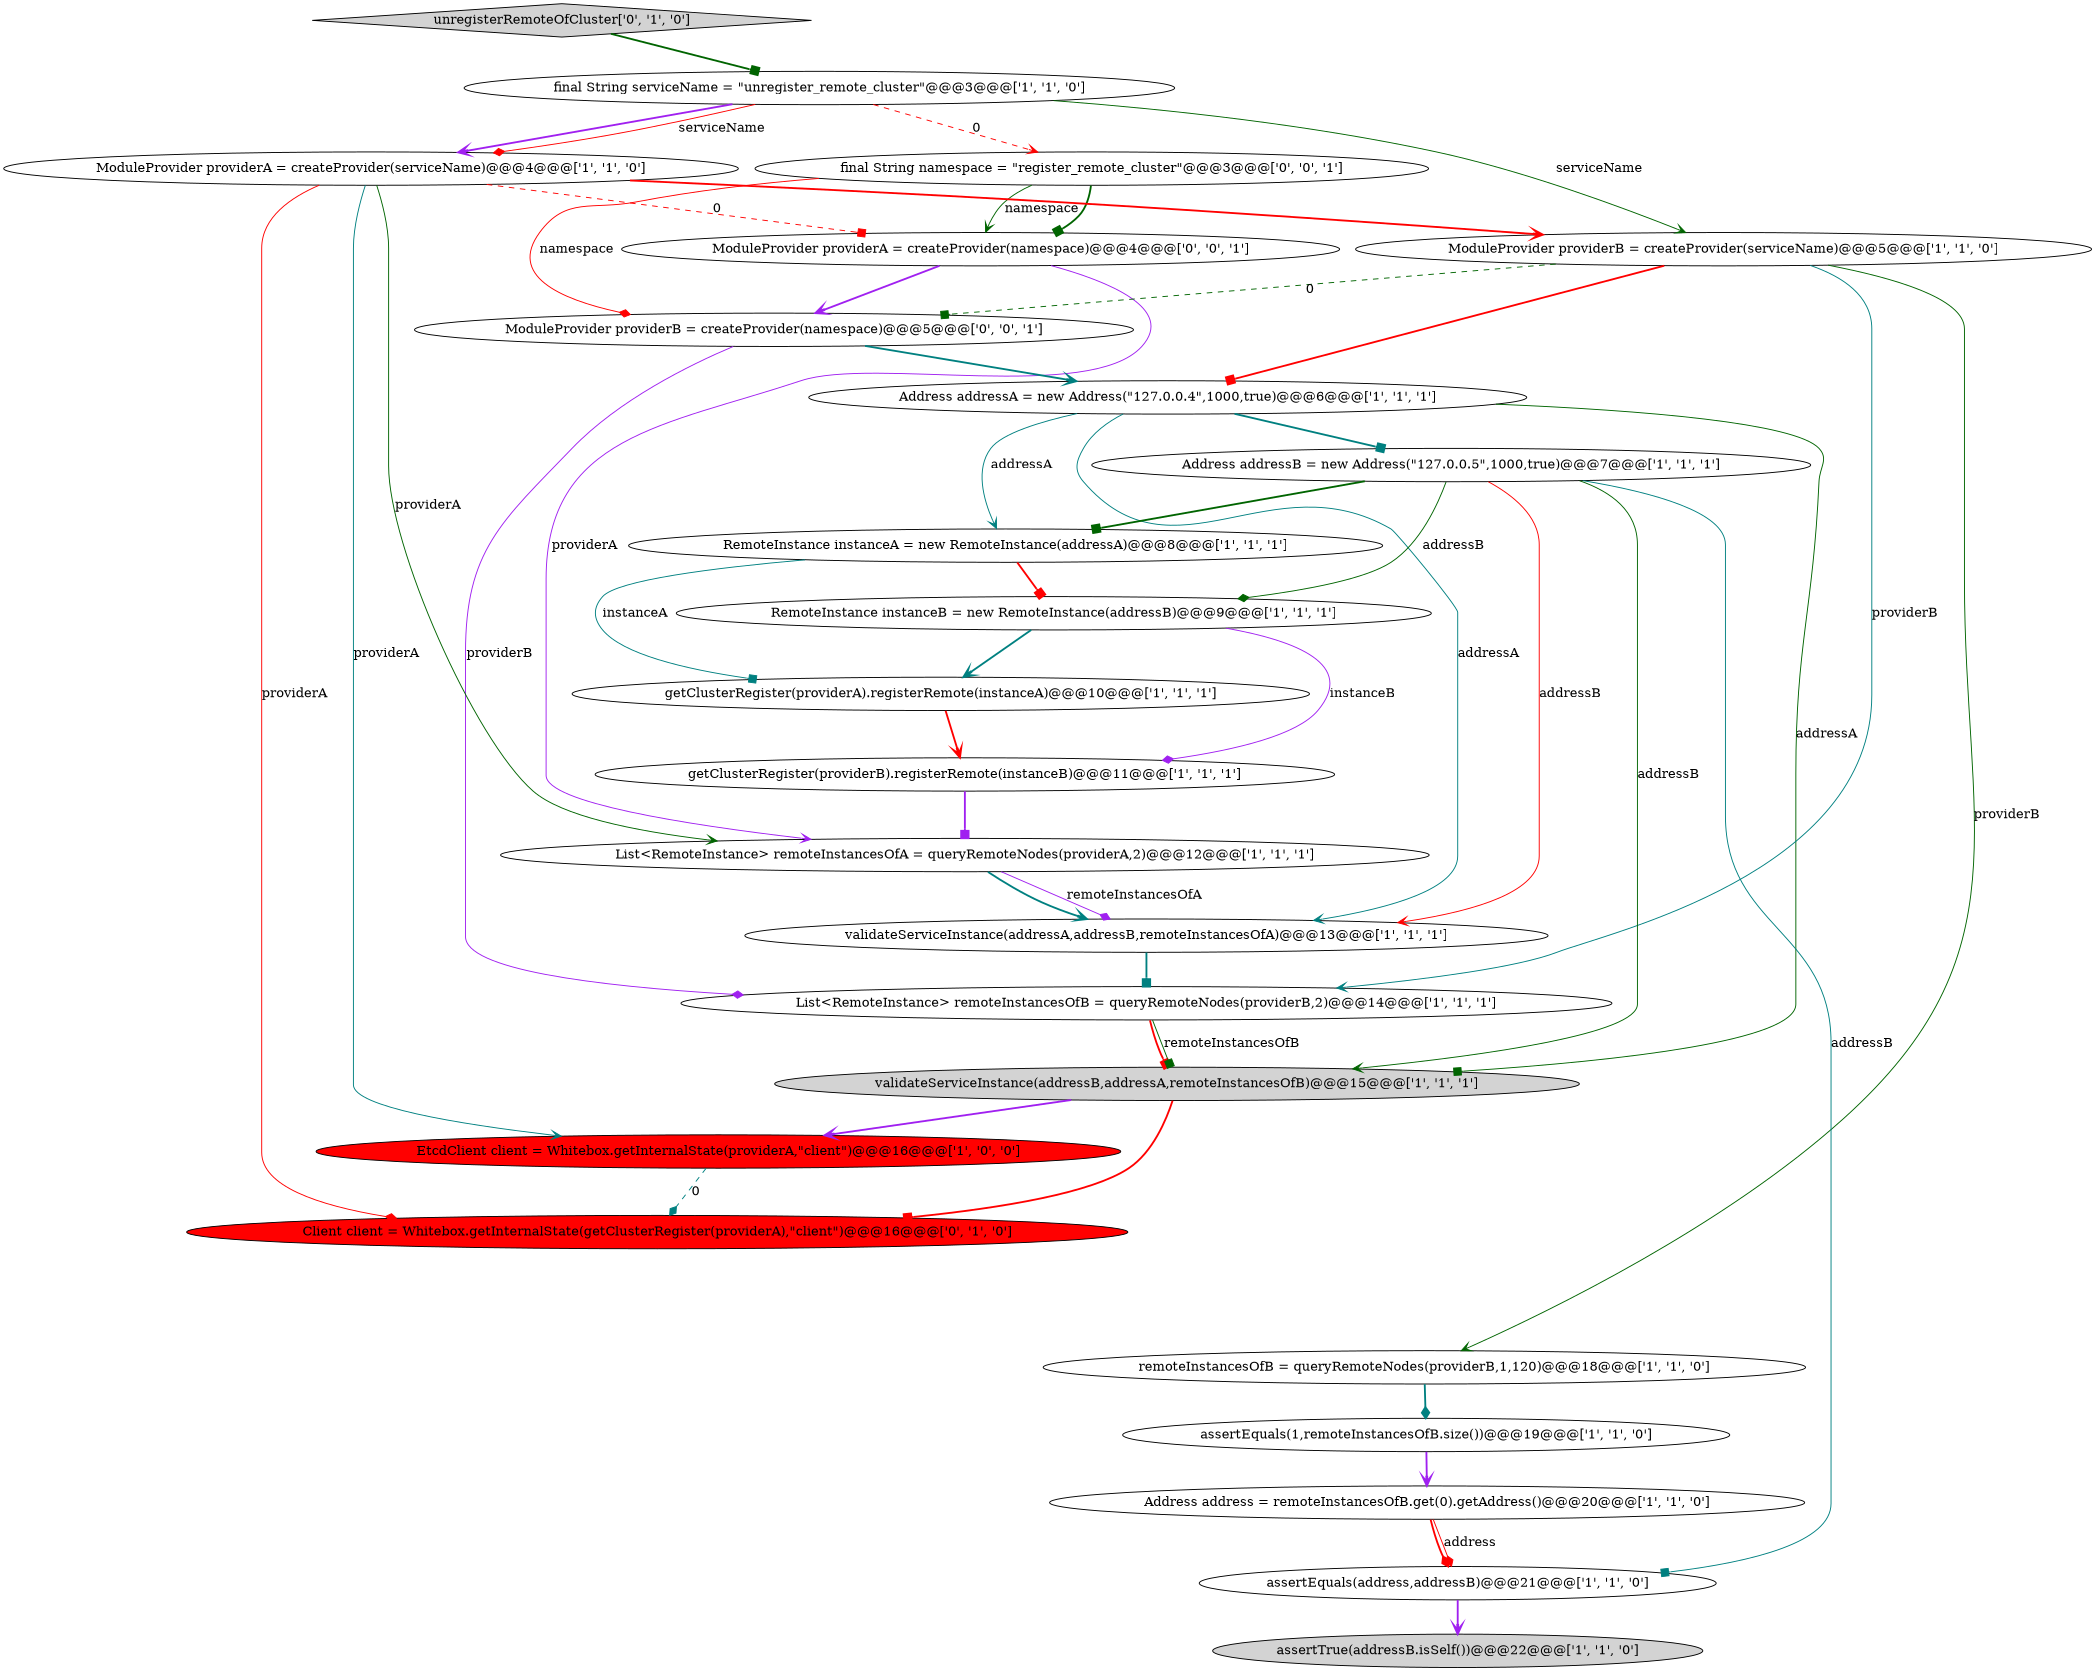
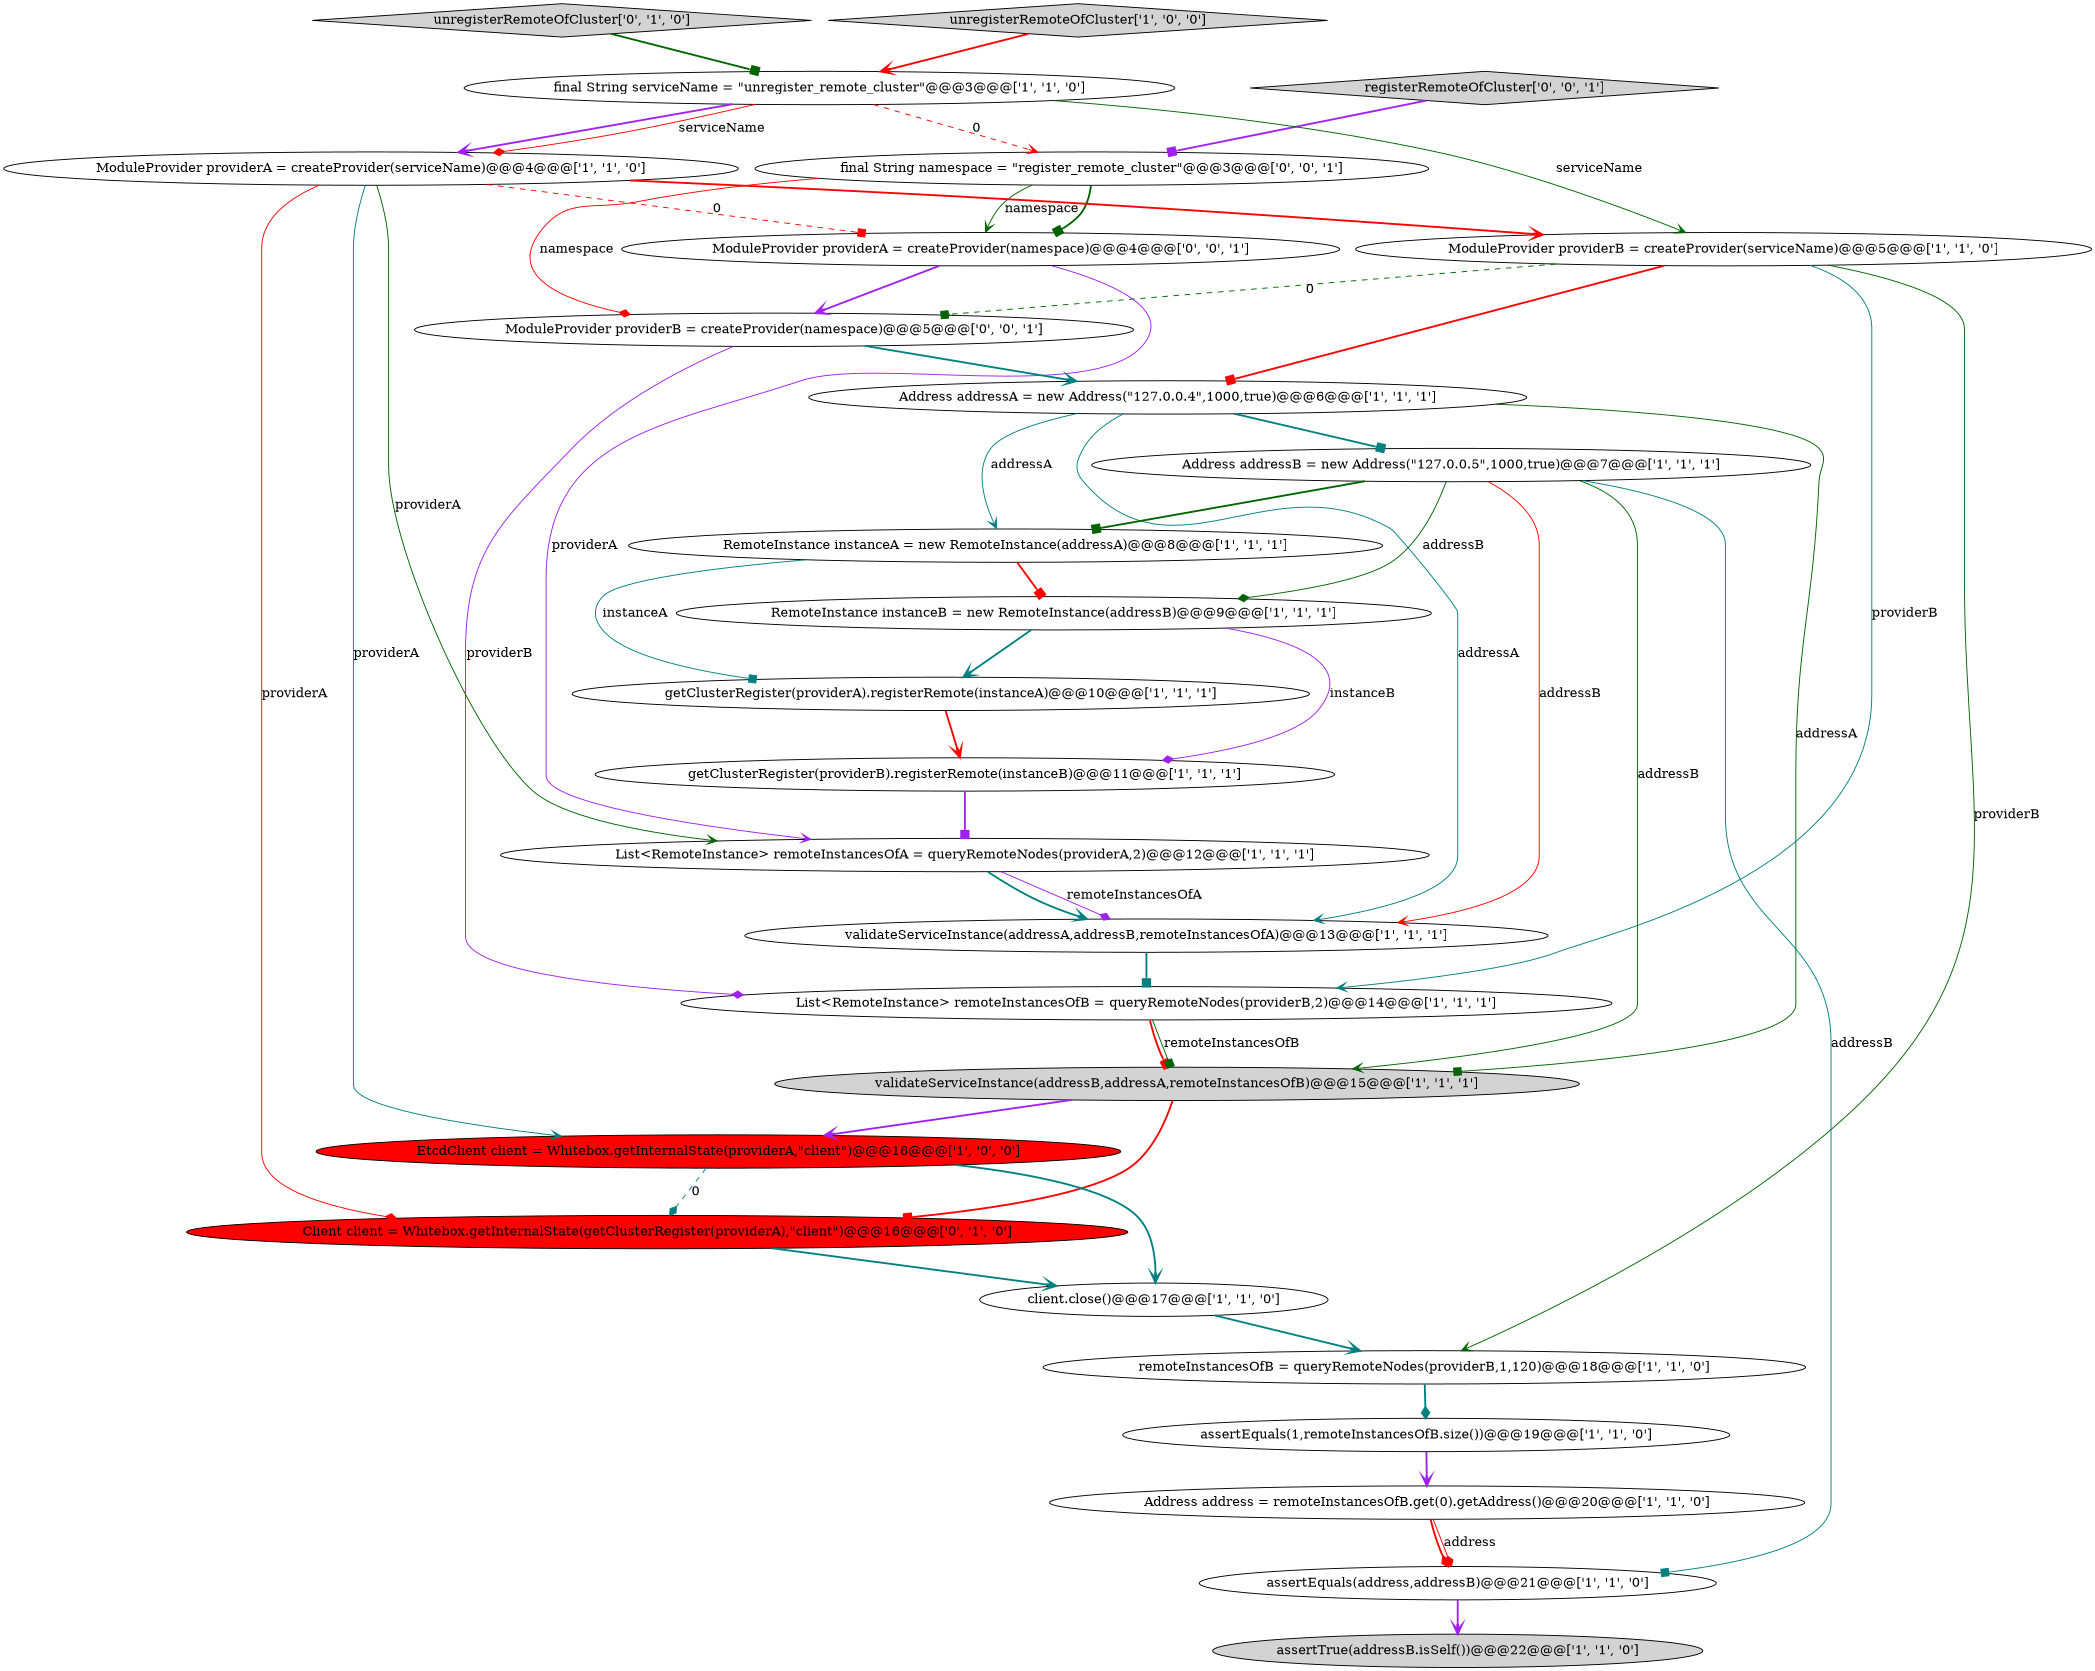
node "unregisterRemoteOfCluster['1', '0', '0']": added
node "registerRemoteOfCluster['0', '0', '1']": added
node "client.close()@@@17@@@['1', '1', '0']": added
